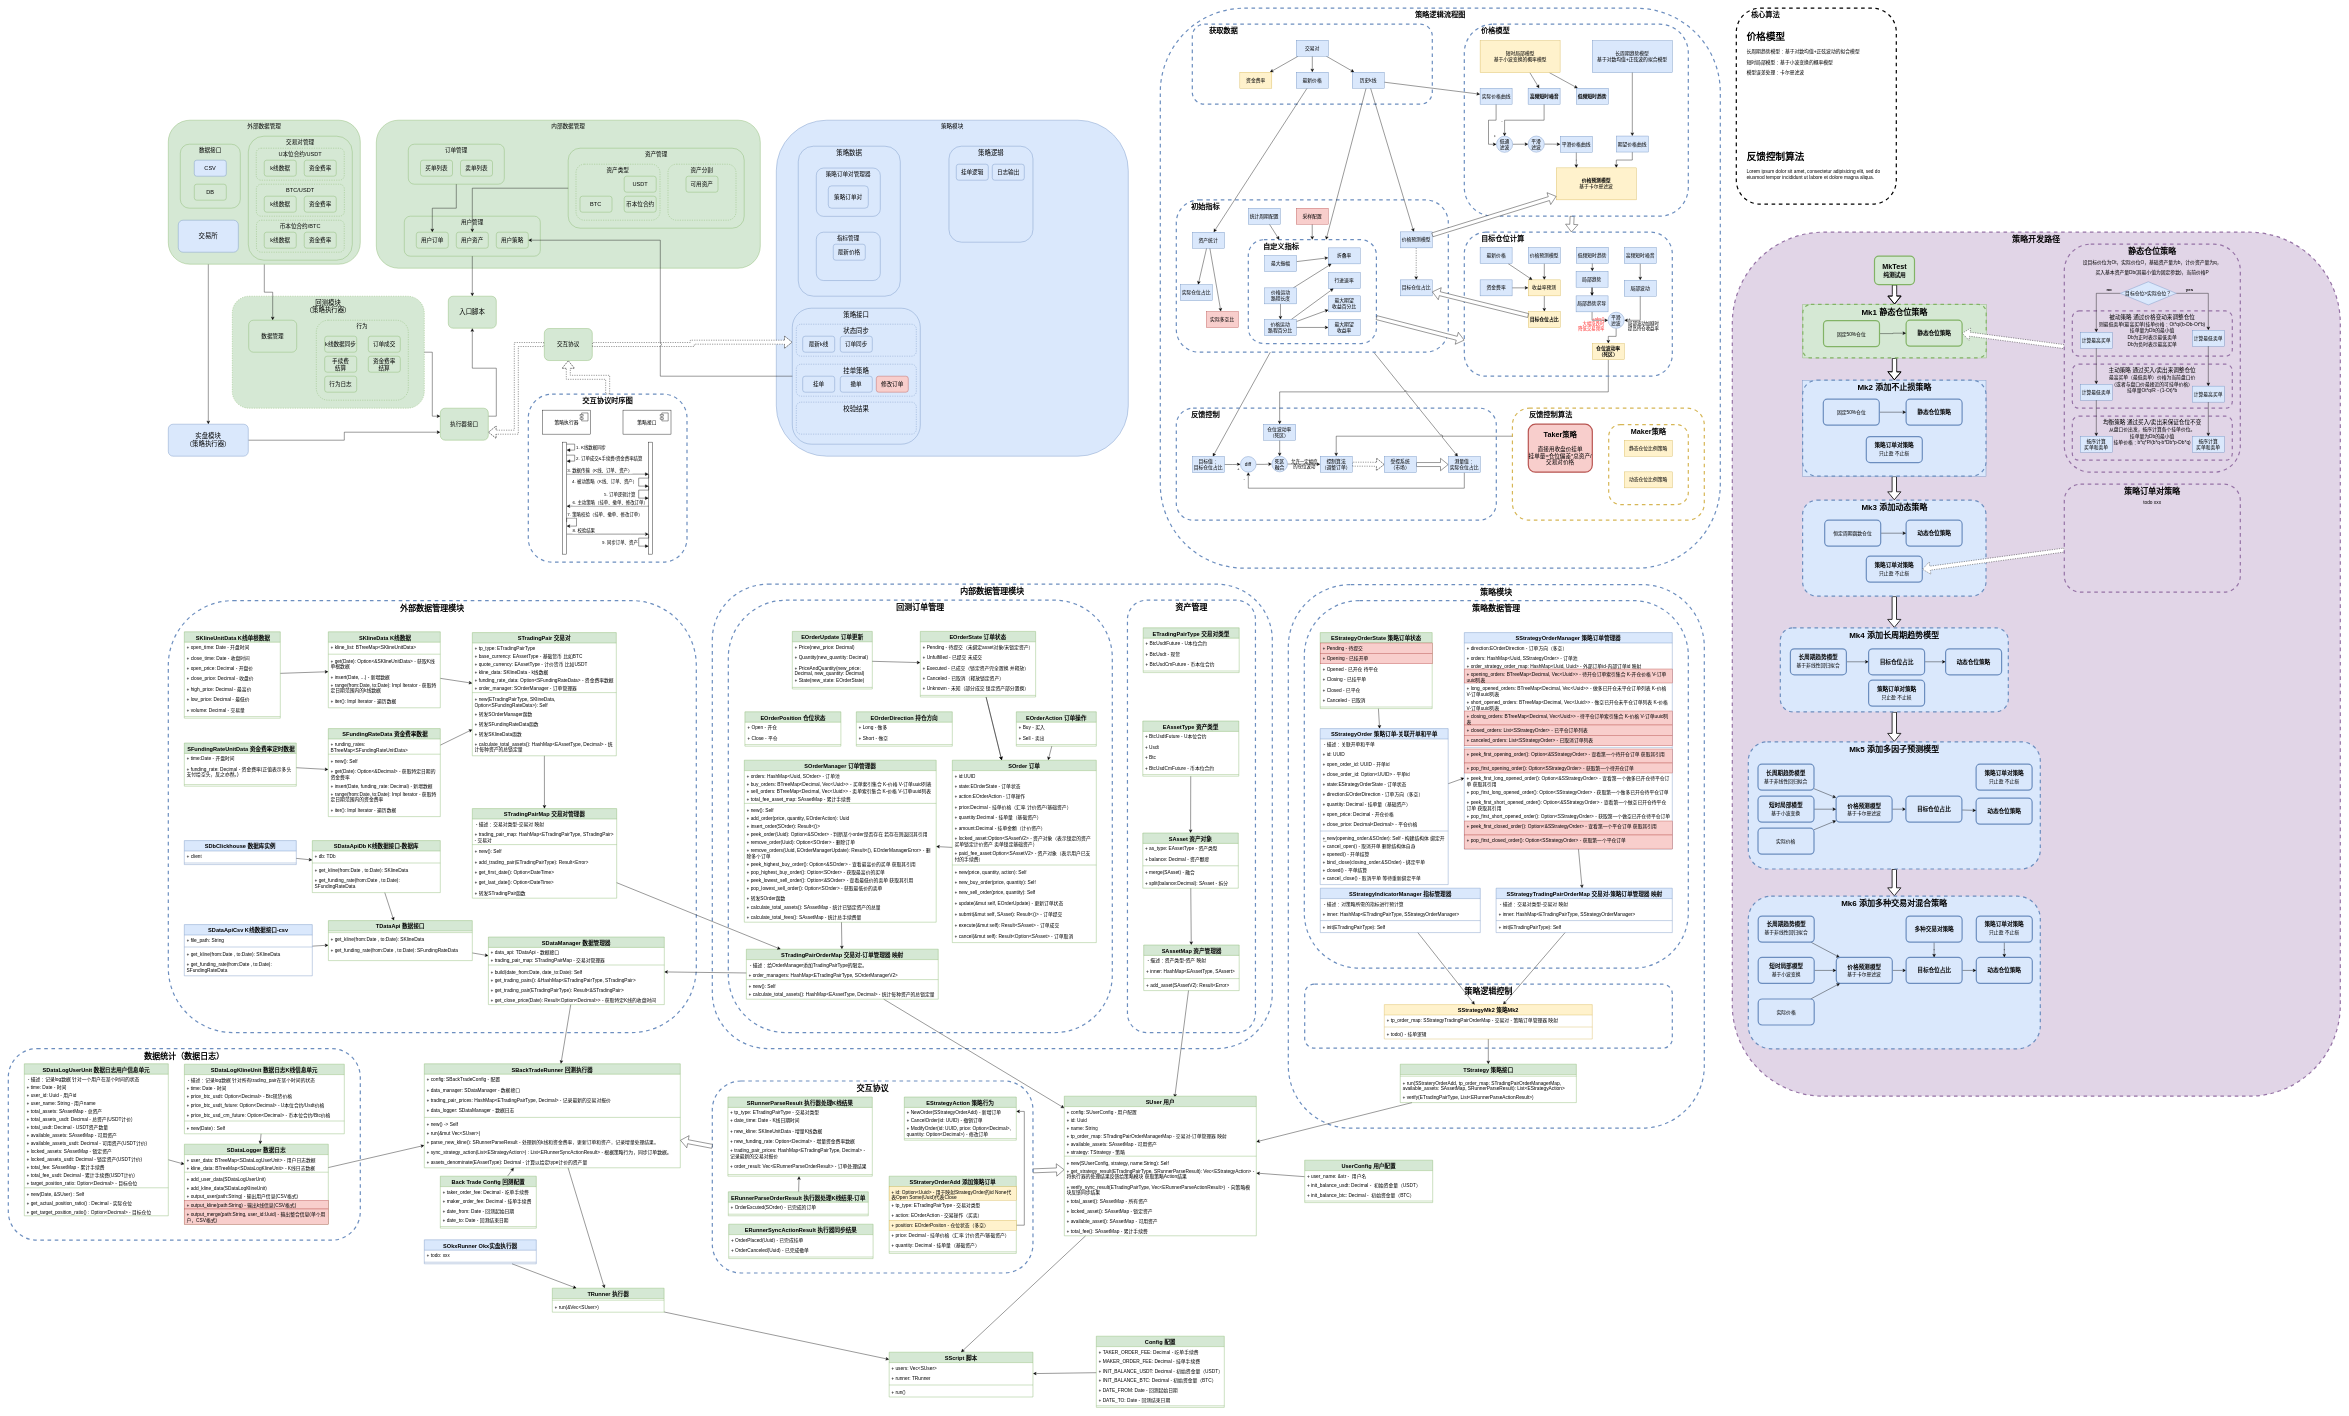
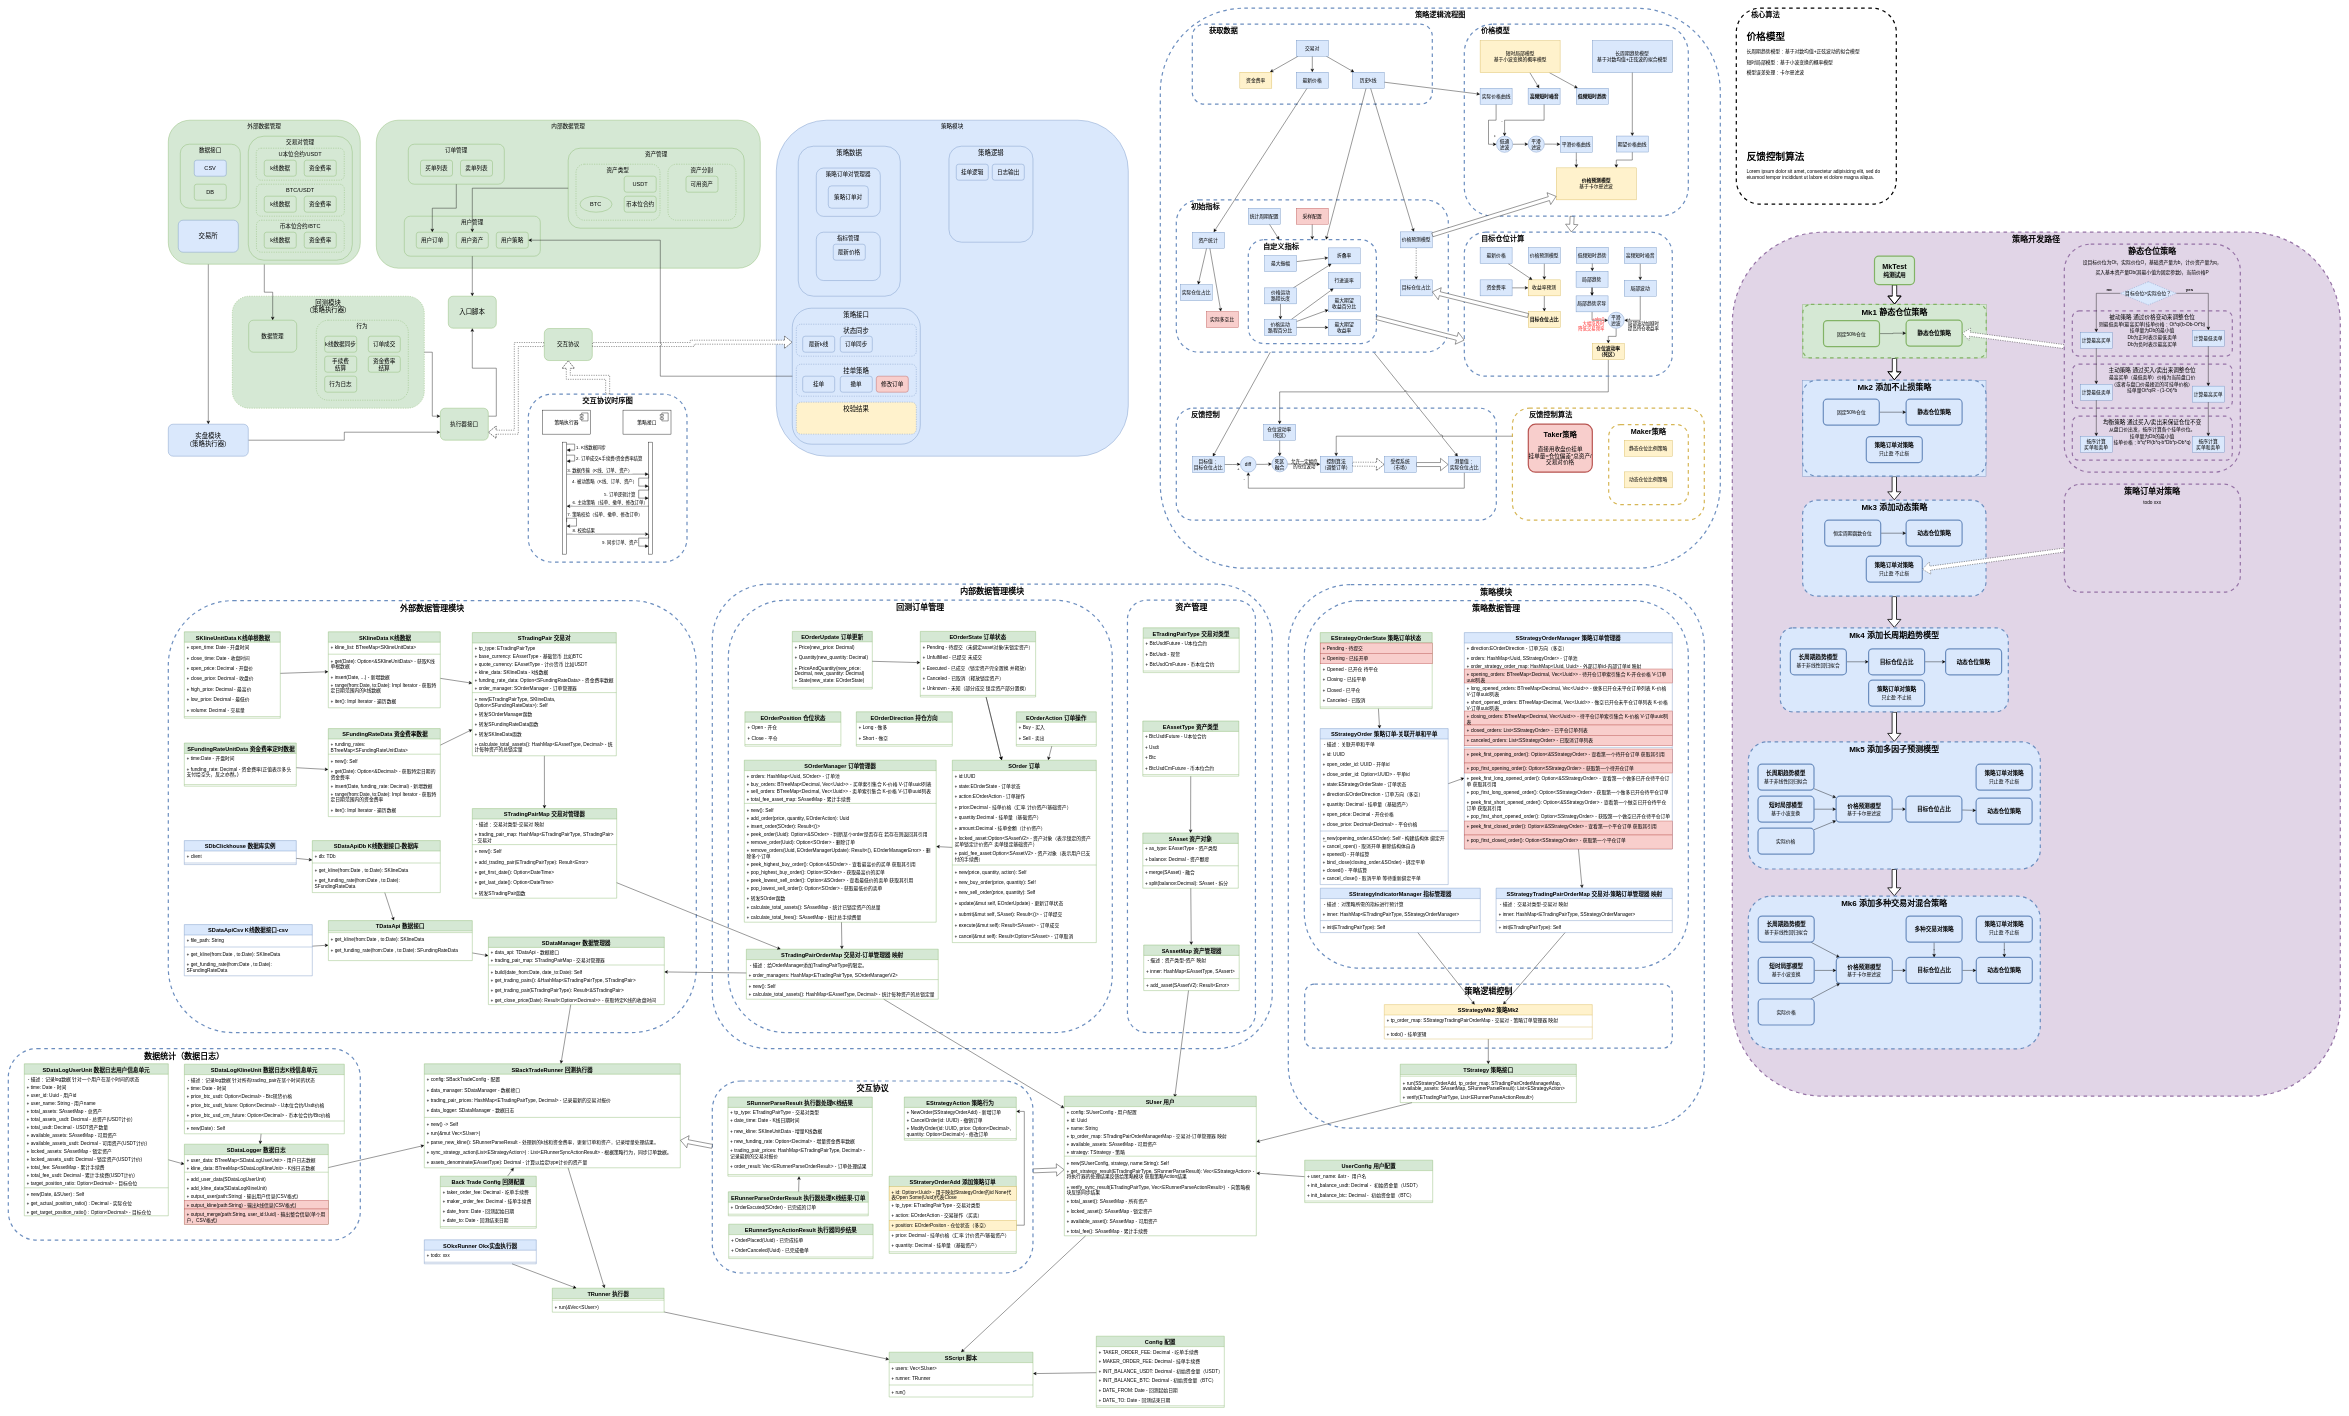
node "BTC": shape rounded rectangle -> ellipse
node "目标仓位>实际仓位？": style solid -> dashed
node "校验结果": fillcolor #dae8fc -> #fff2cc
